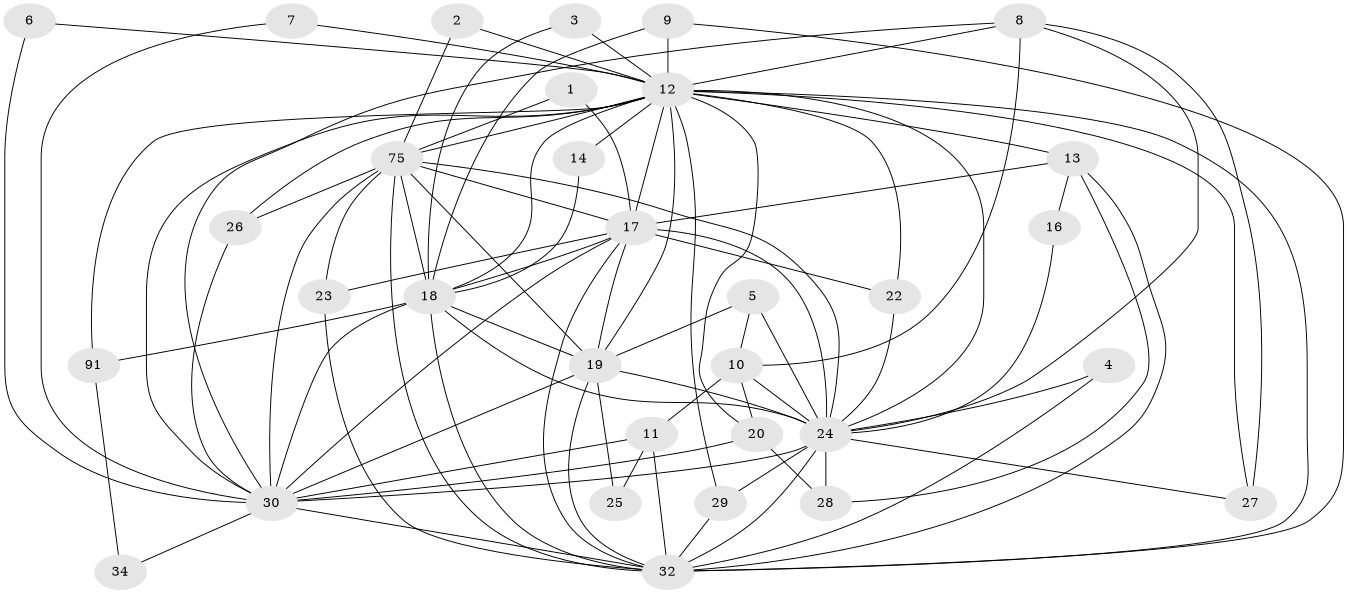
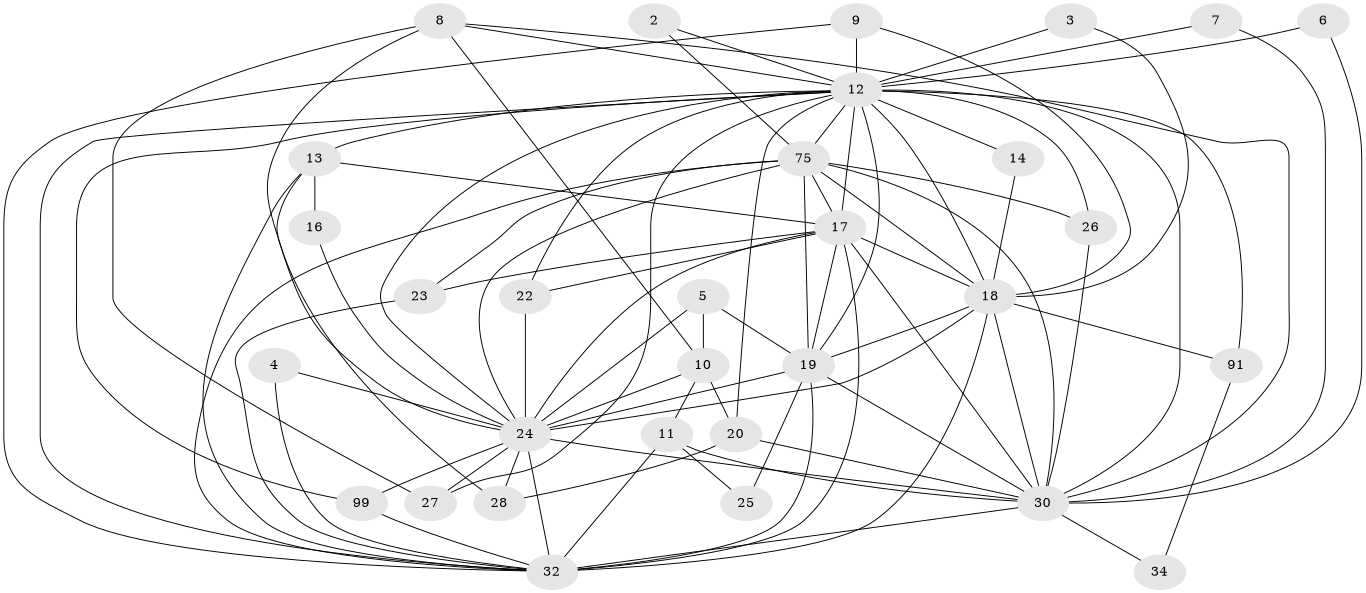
node "1": removed
node "29": label "29" -> "99"
